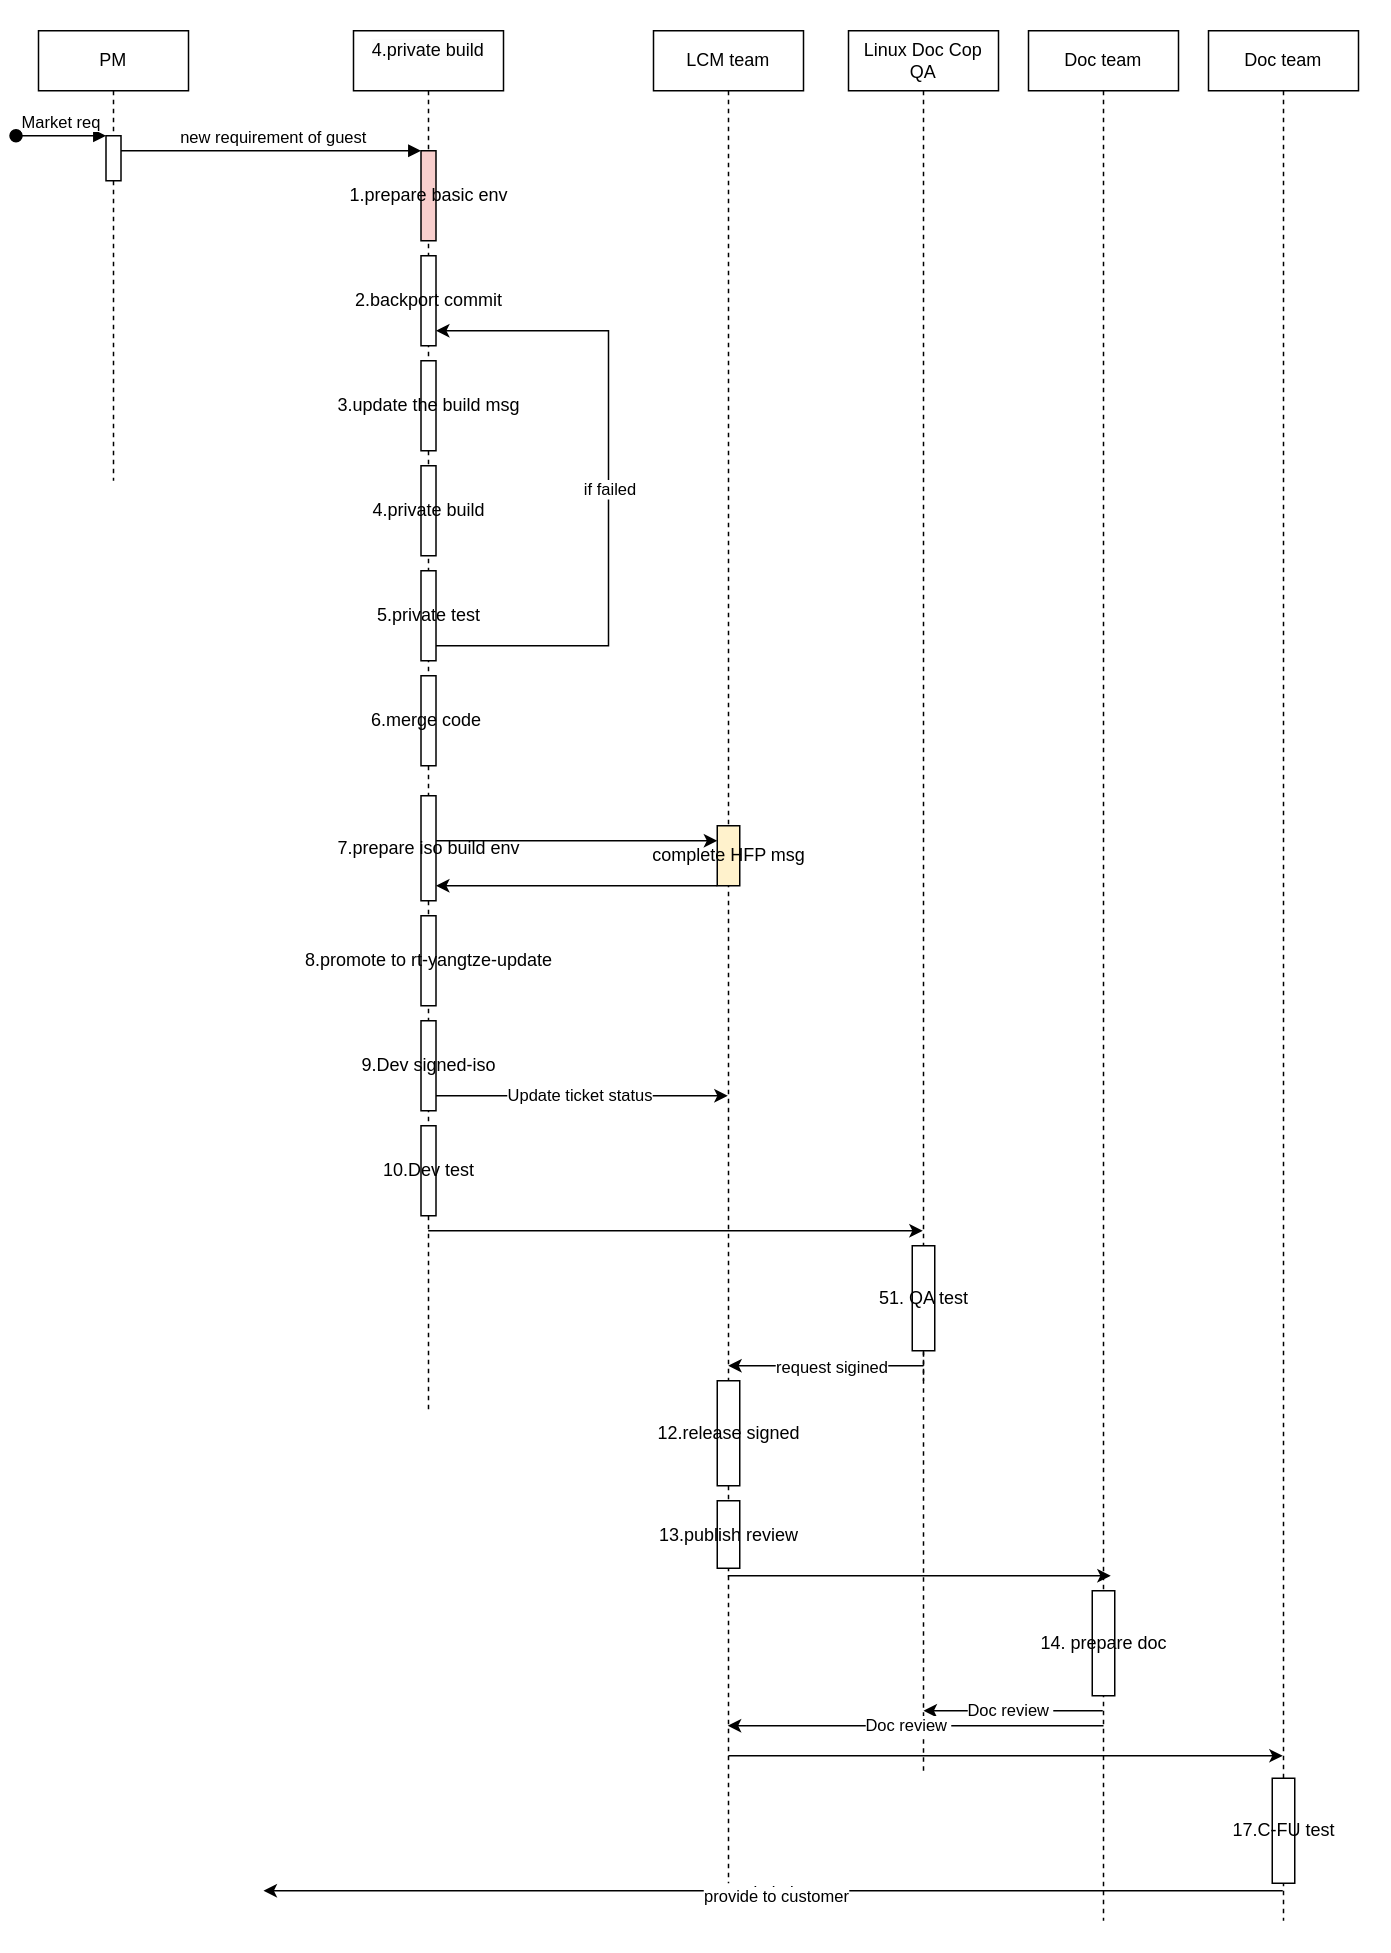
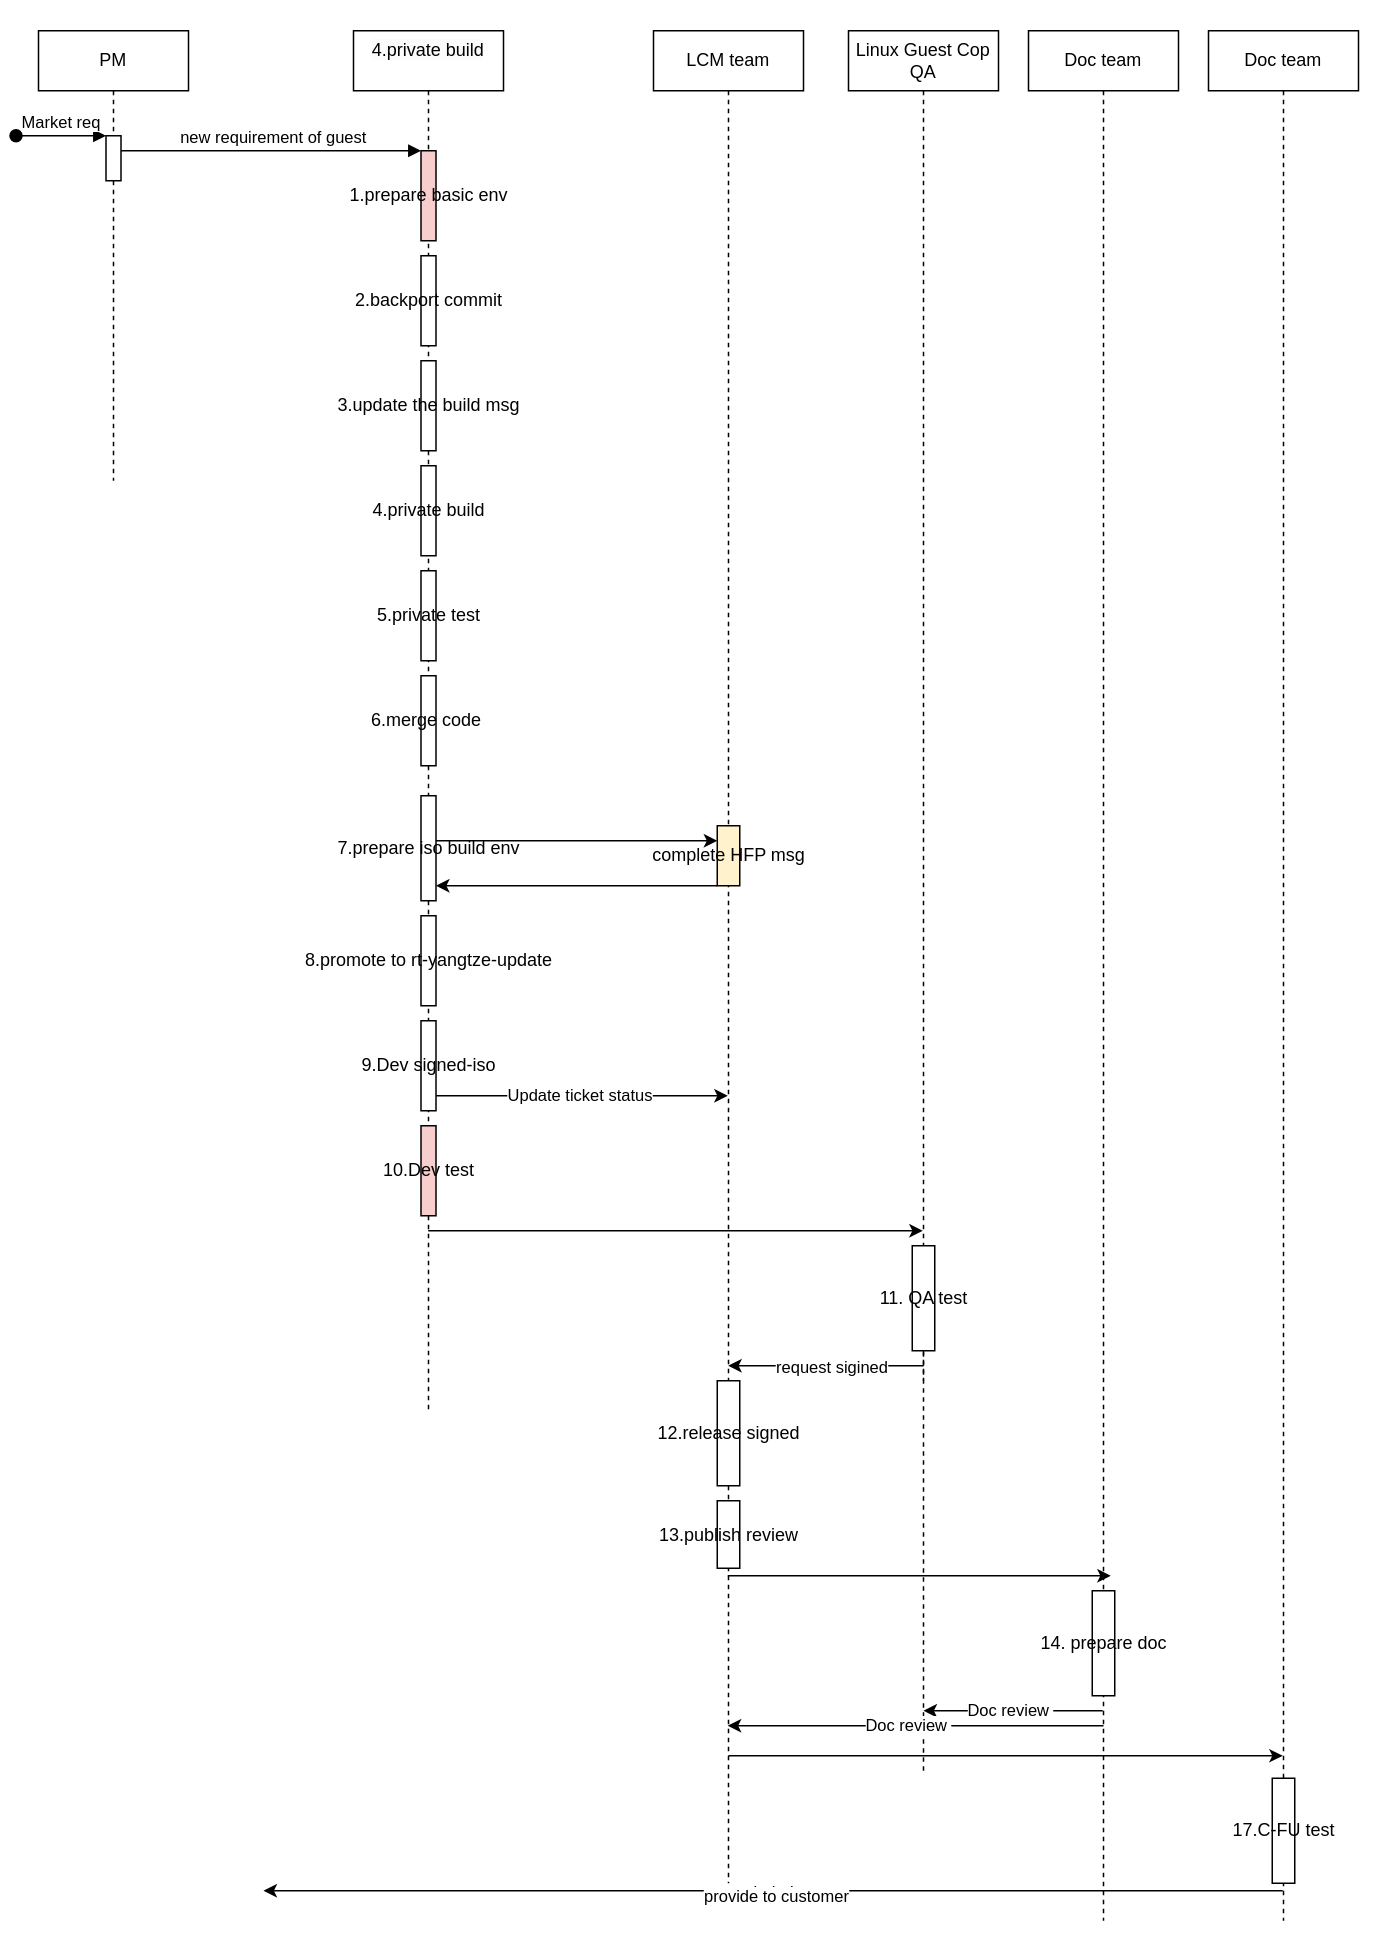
node "Linux Doc Cop QA": label "Linux Doc Cop QA" -> "Linux Guest Cop QA"
edge "5.private test" -> "2.backport commit": removed, label "if failed"
node "10.Dev test": fillcolor #ffffff -> #f8cecc
node "51. QA test": label "51. QA test" -> "11. QA test"
